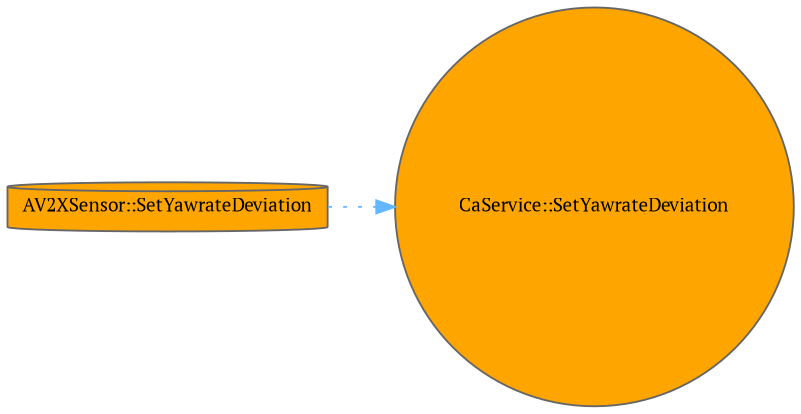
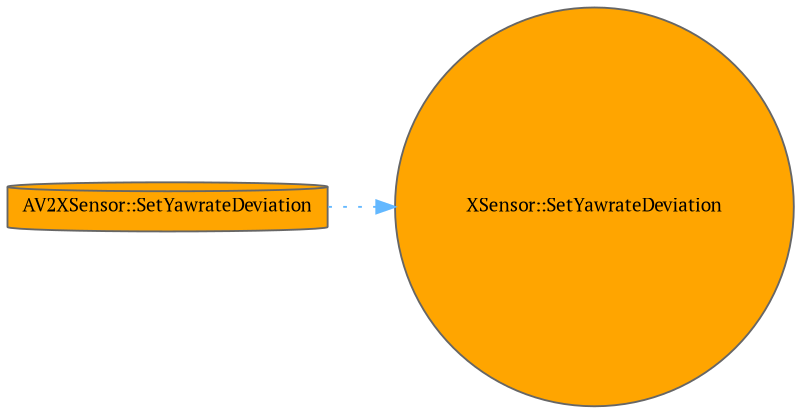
node "CaService::SetYawrateDeviation": label "CaService::SetYawrateDeviation" -> "XSensor::SetYawrateDeviation"
